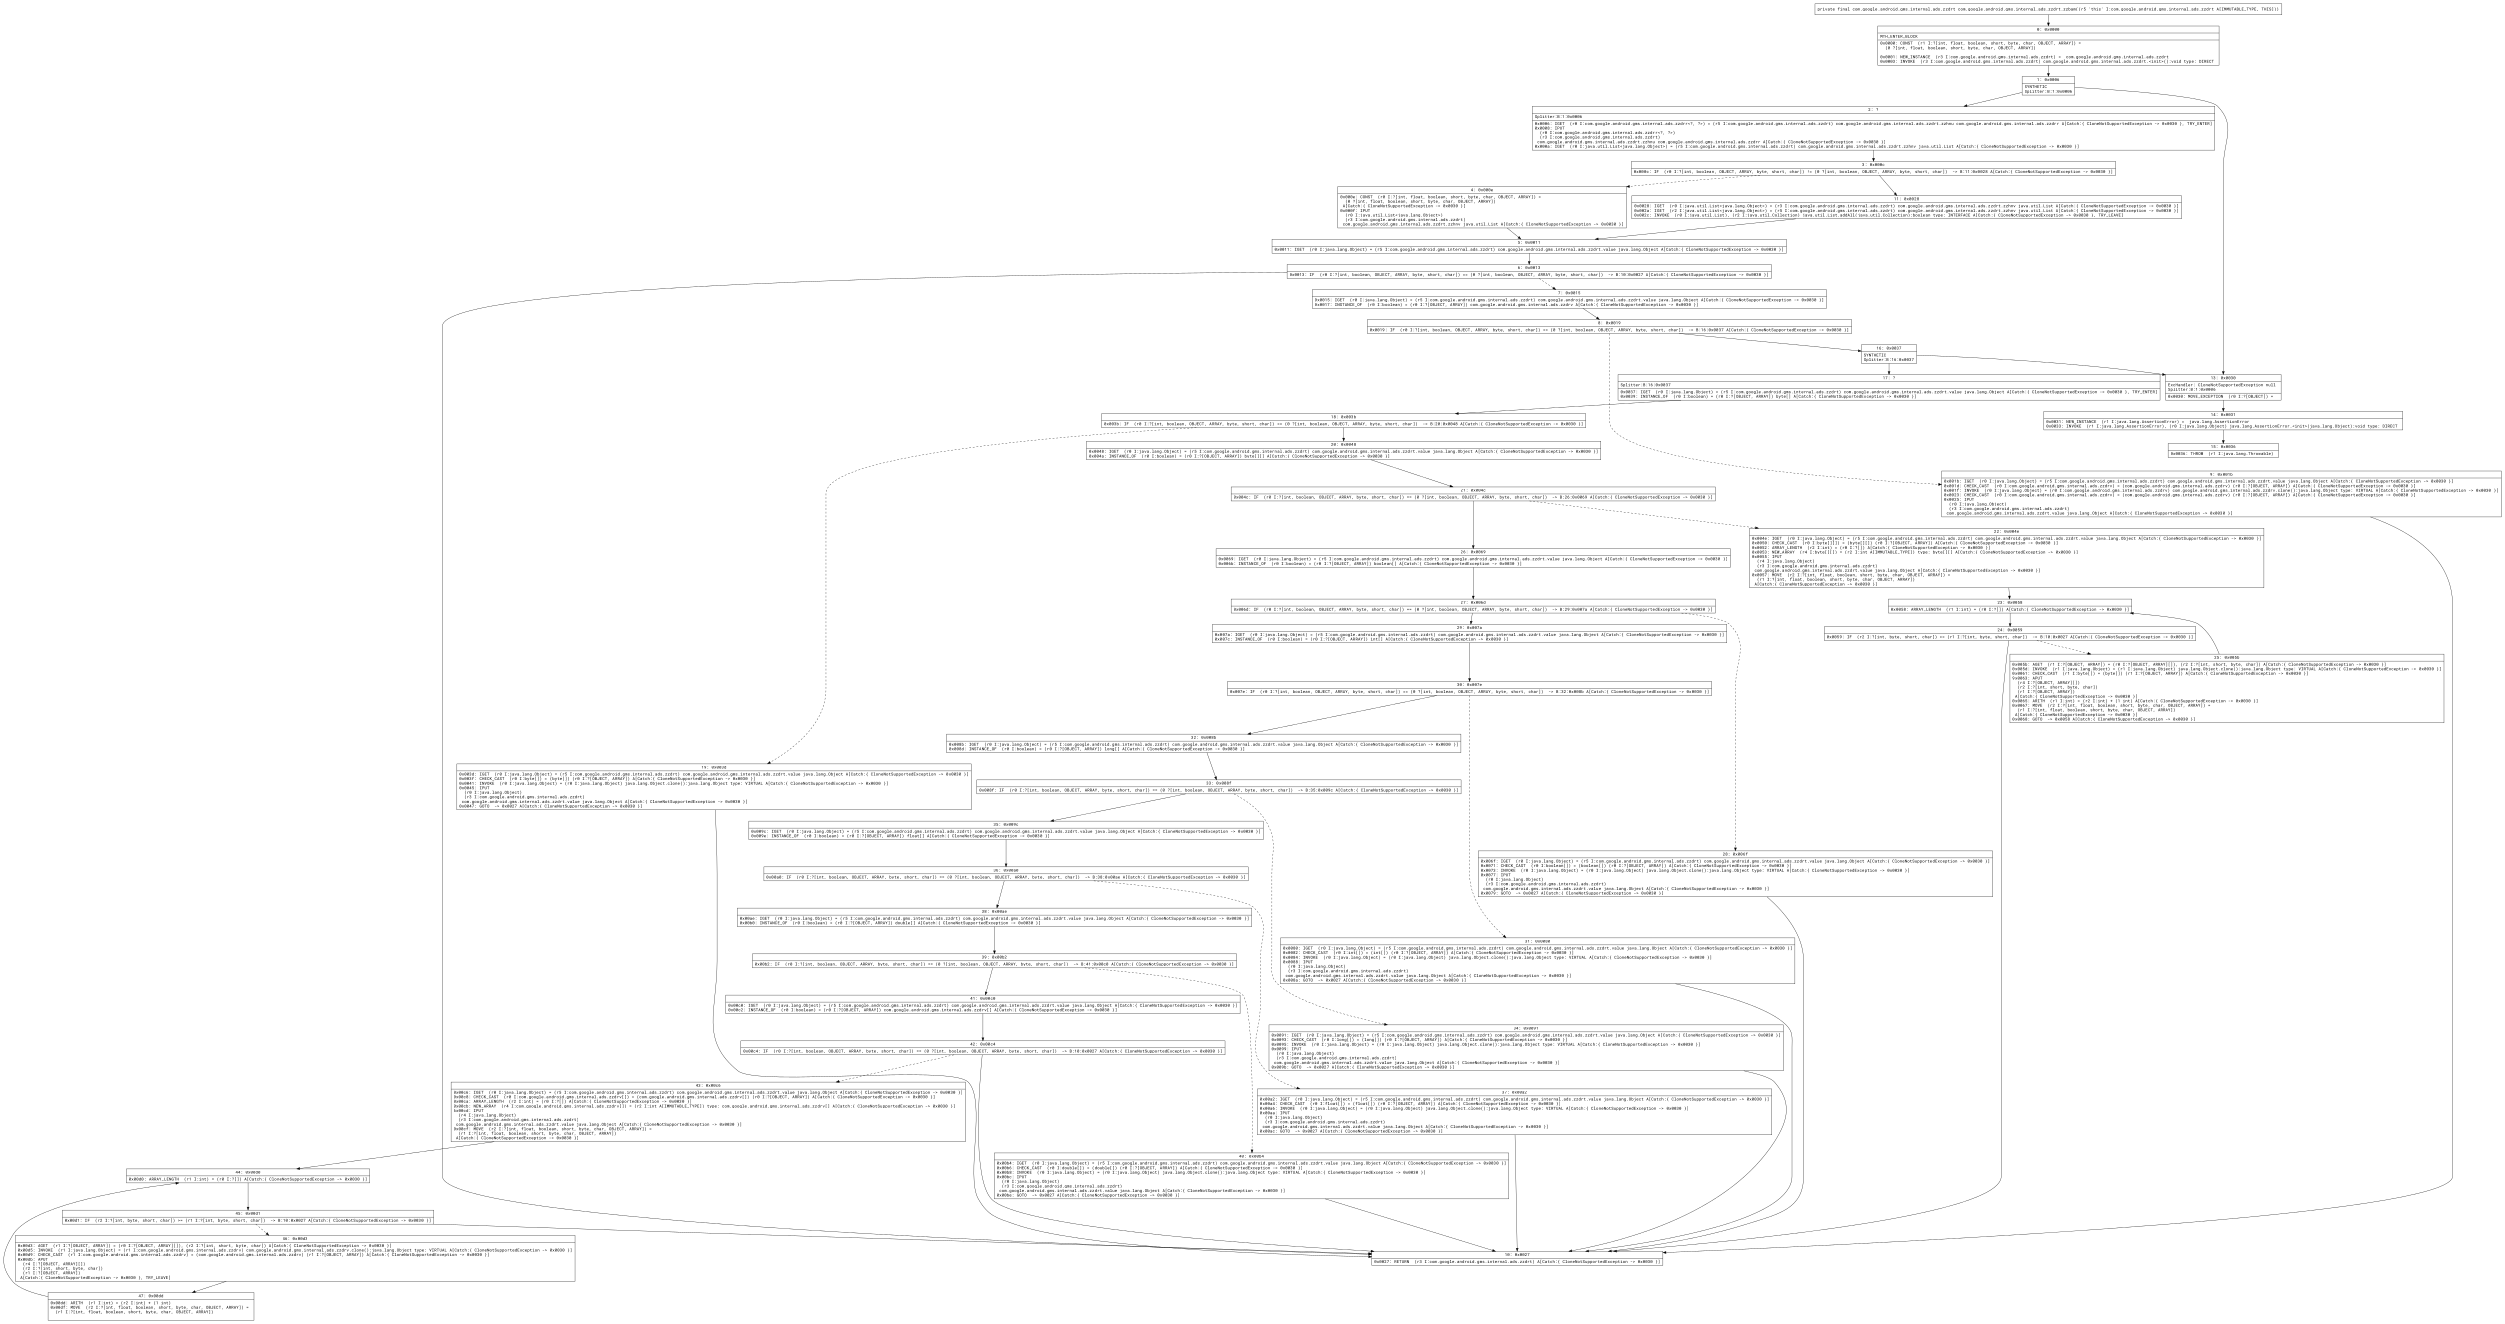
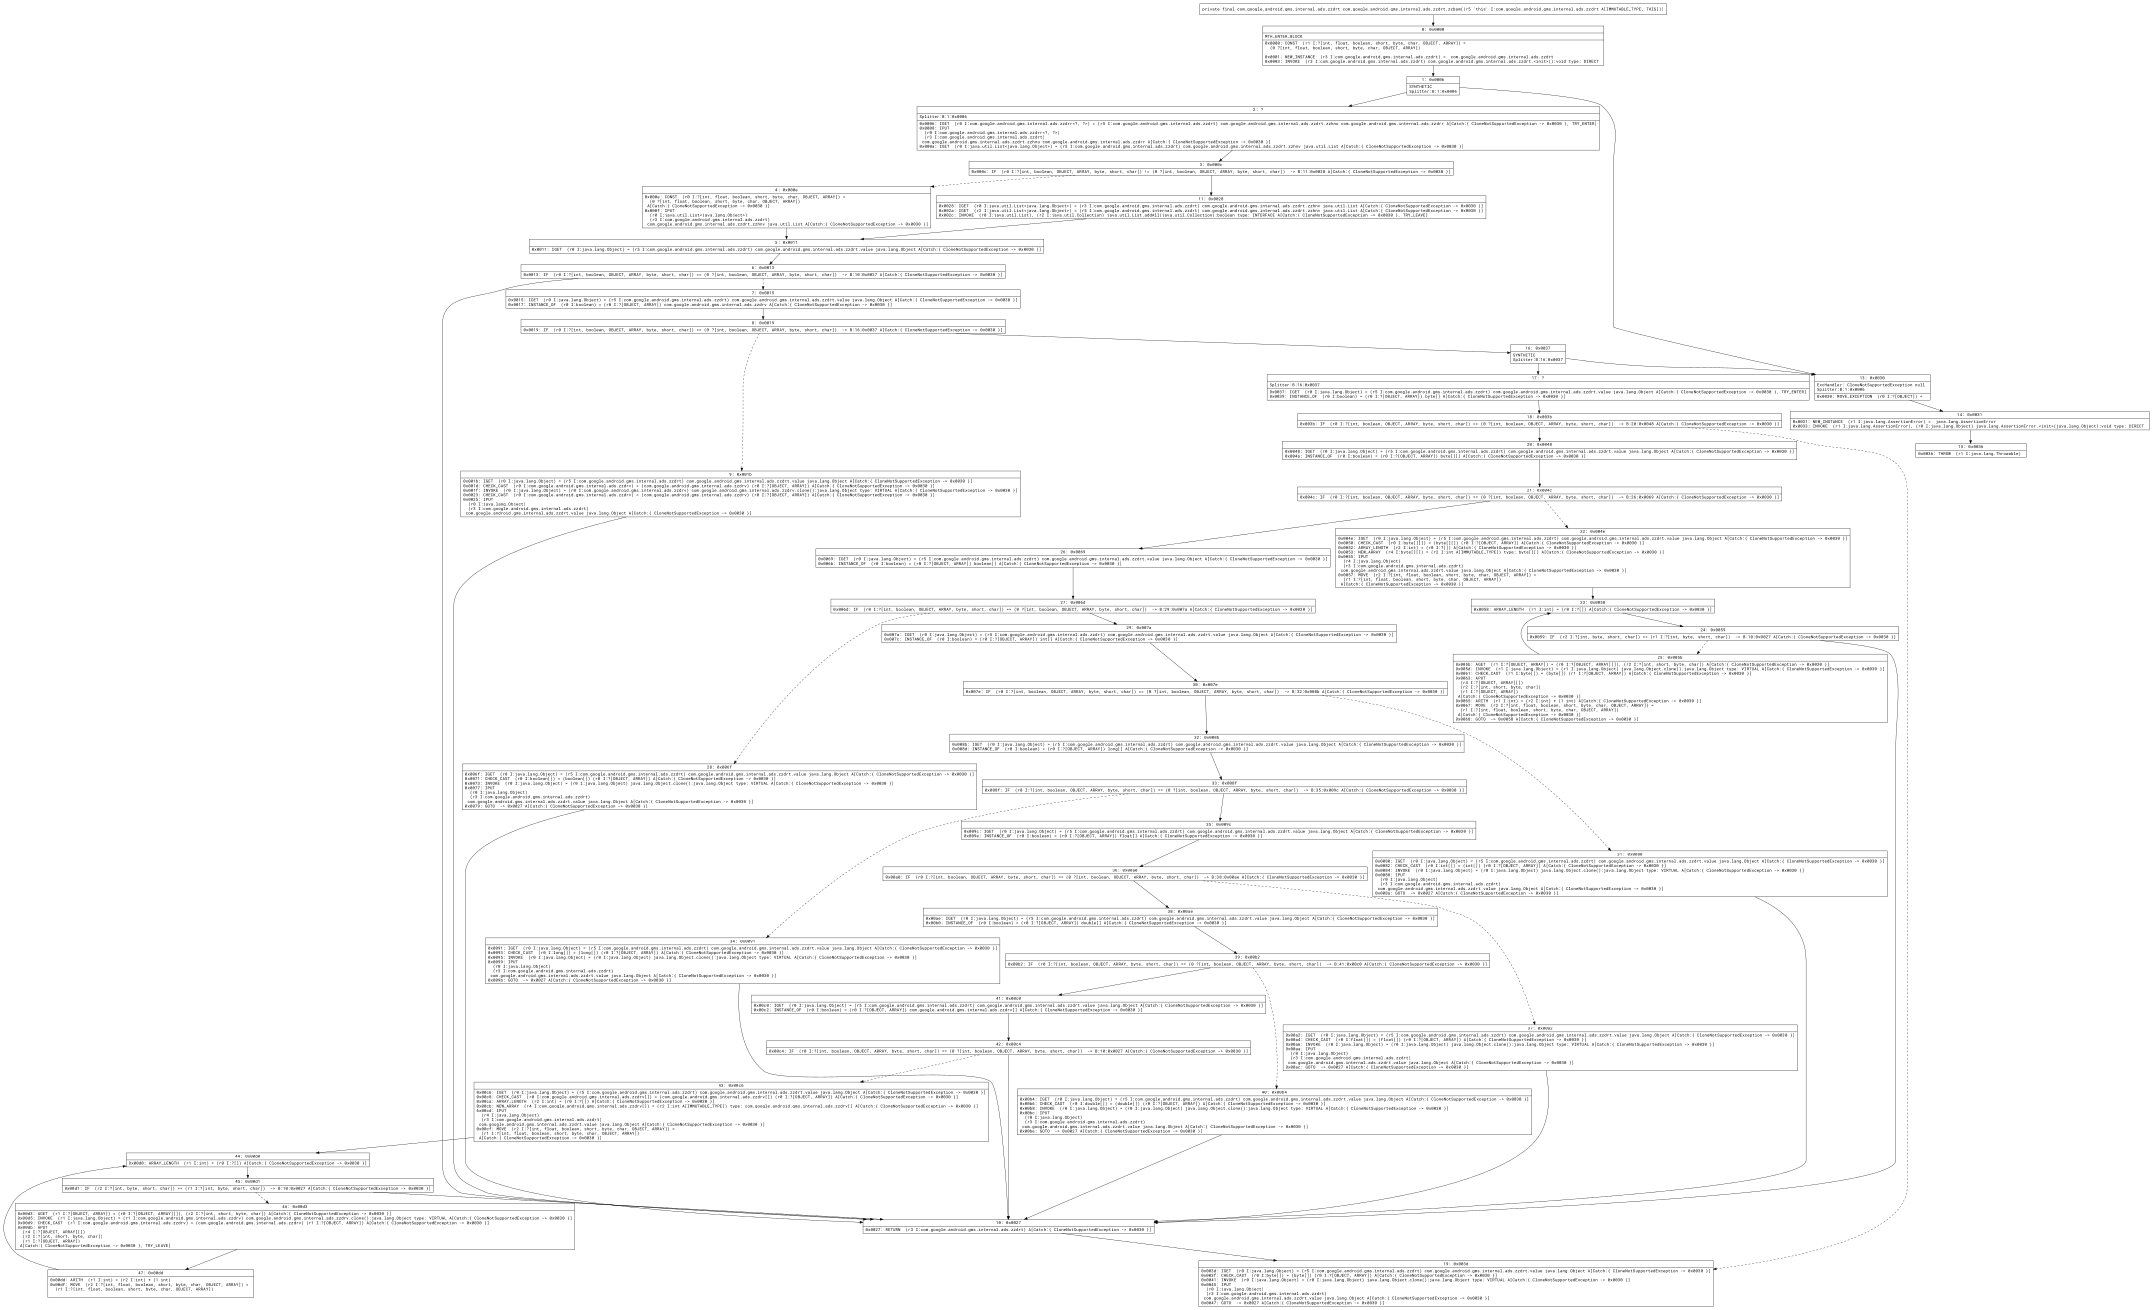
edge "19: 0x003d" -> "10: 0x0027": reversed
